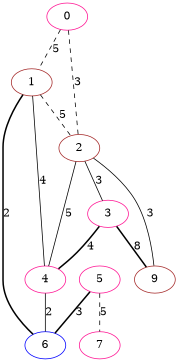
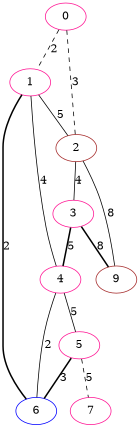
edge "0" -- "1": label "5" -> "2"
node "1": color brown -> deeppink
edge "1" -- "2": style dashed -> solid
edge "2" -- "3": label "3" -> "4"
edge "2" -- "4": now "5" -- "4"
edge "2" -- "9": label "3" -> "8"
edge "3" -- "4": label "4" -> "5"
